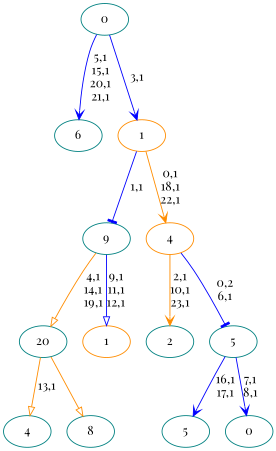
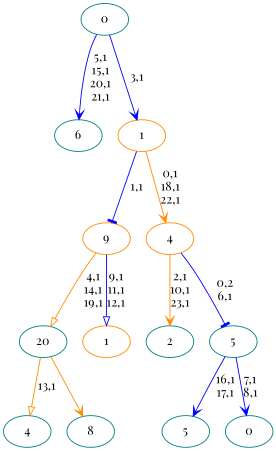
node "9": color teal -> darkorange
edge "20" -> "8": arrowhead onormal -> vee
